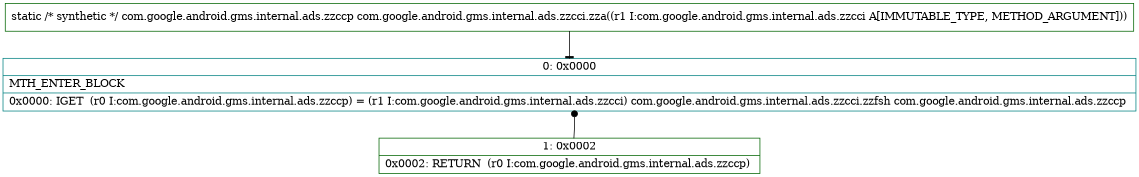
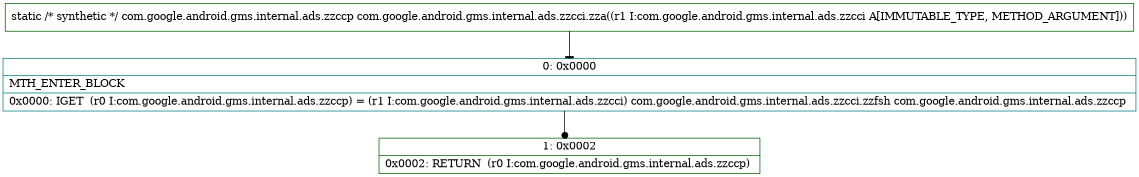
edge "1: 0x0002" -> "0: 0x0000": reversed
